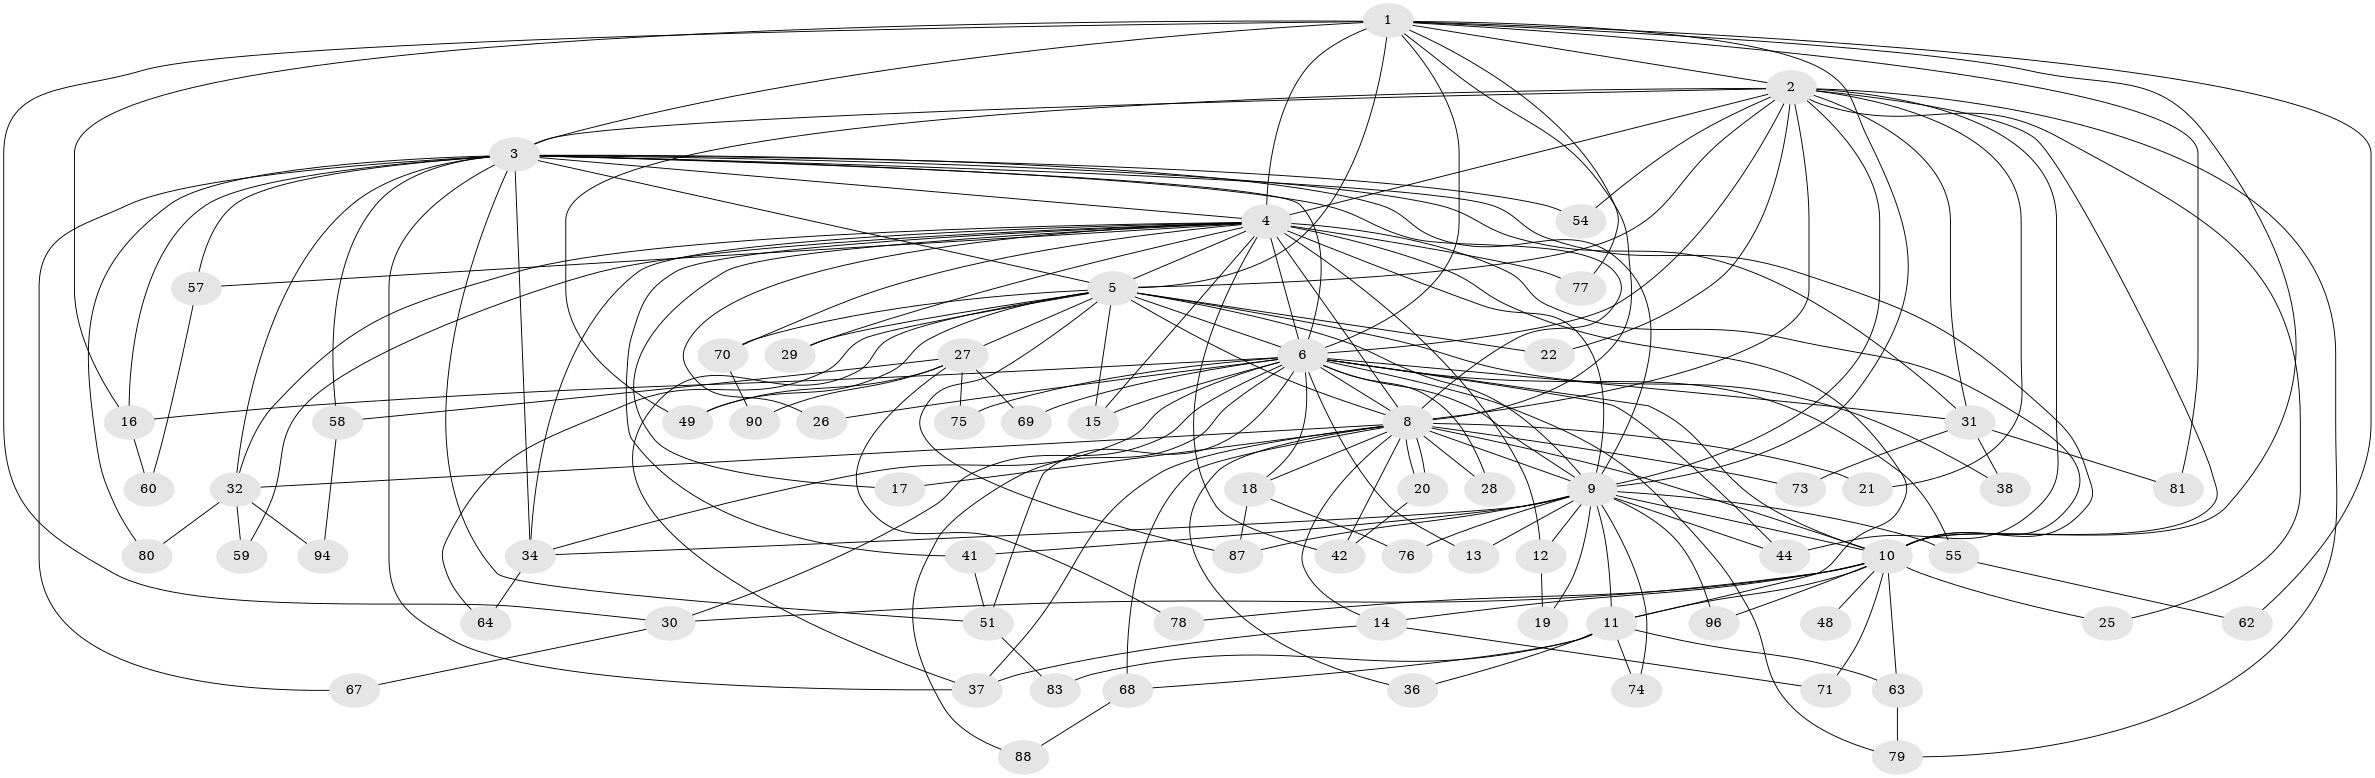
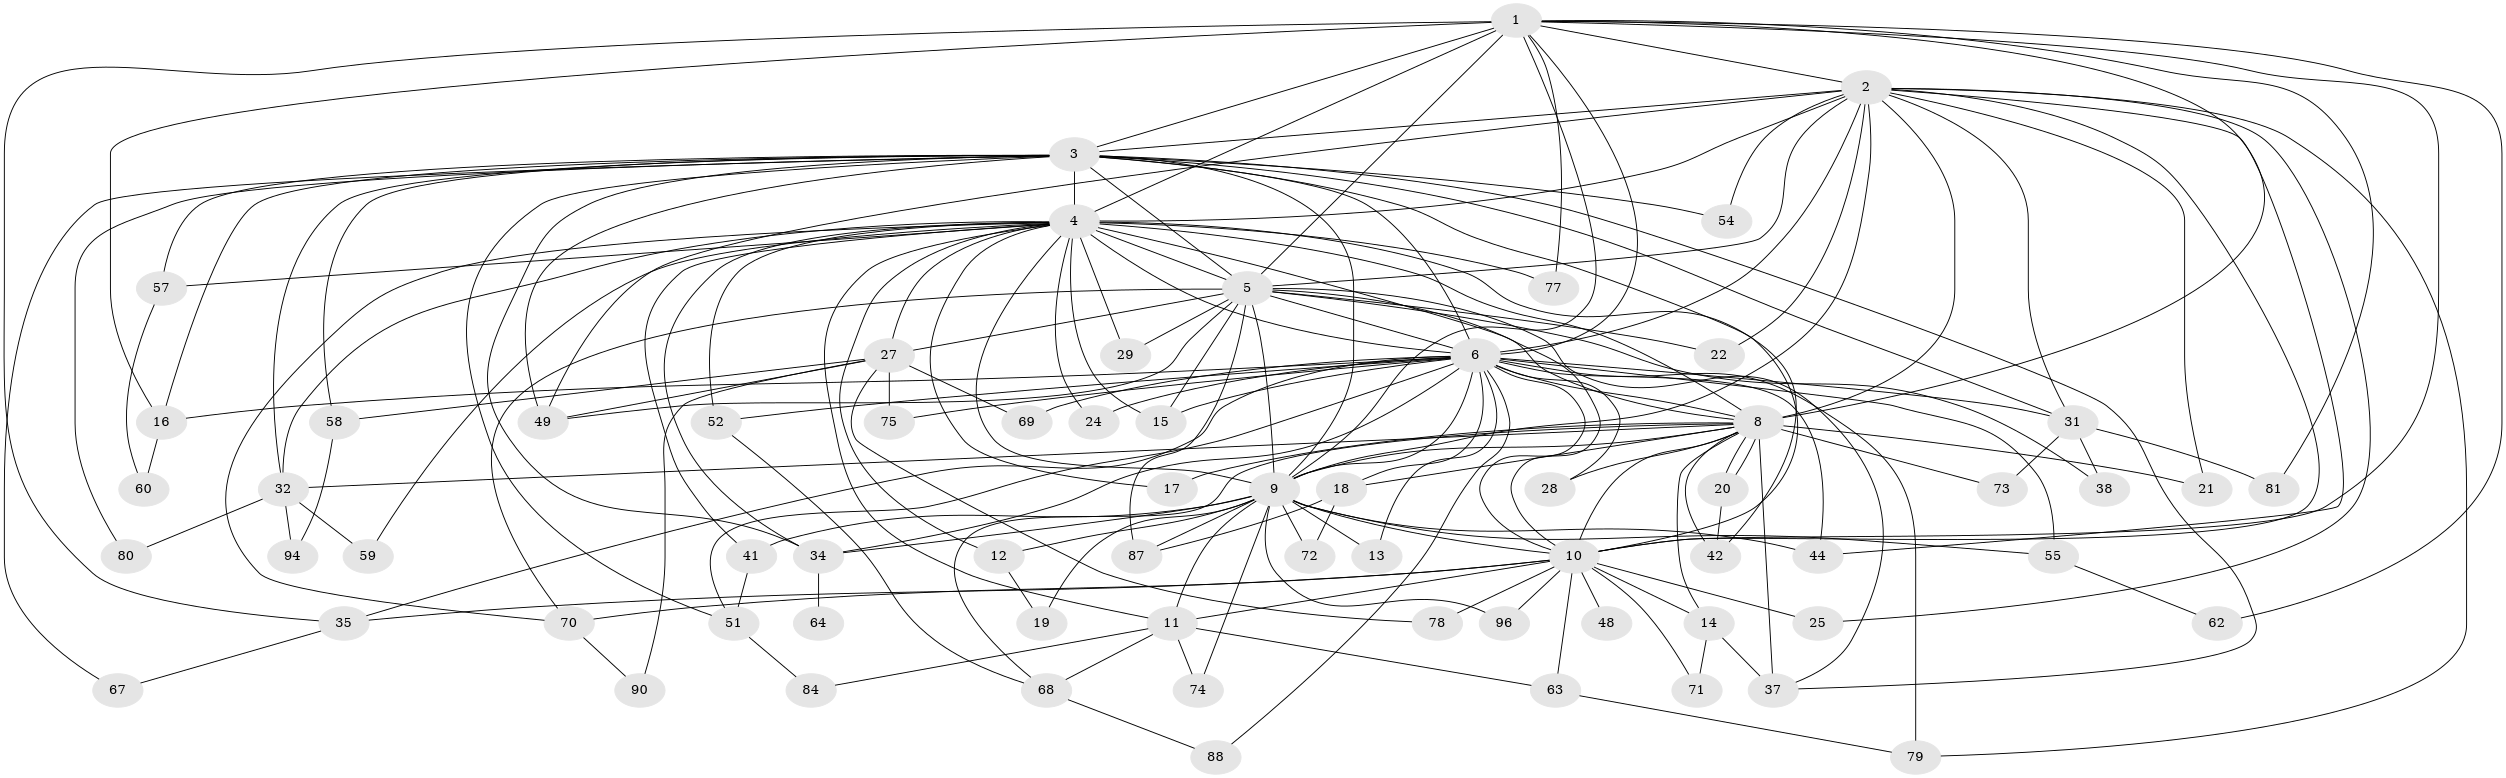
edge "3" -- "8": now "3" -- "49"
edge "4" -- "27": added
edge "5" -- "64": removed
node "52": added
node "26": label "26" -> "24"
node "76": label "76" -> "72"
edge "10" -- "70": added
node "30": label "30" -> "35"
node "83": label "83" -> "84"
node "36": removed
